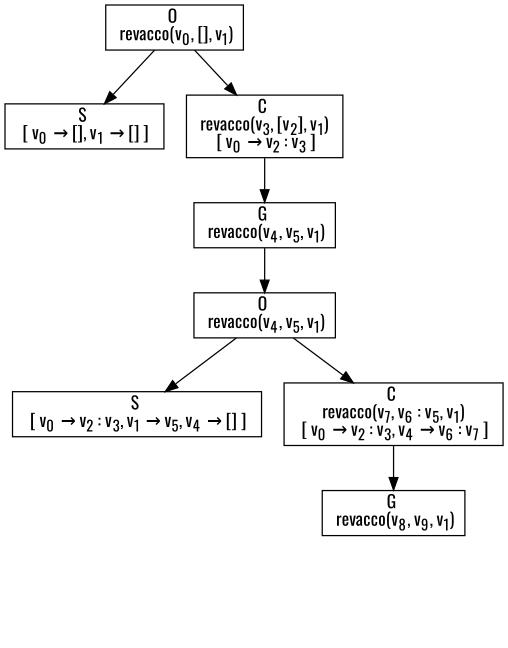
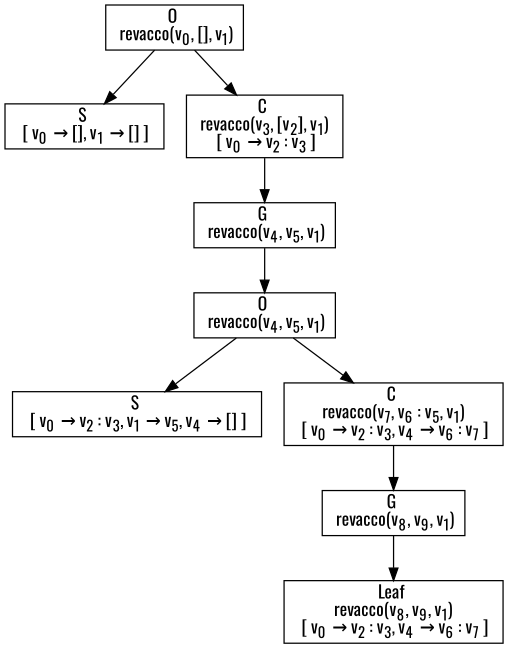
node "Leaf": added
